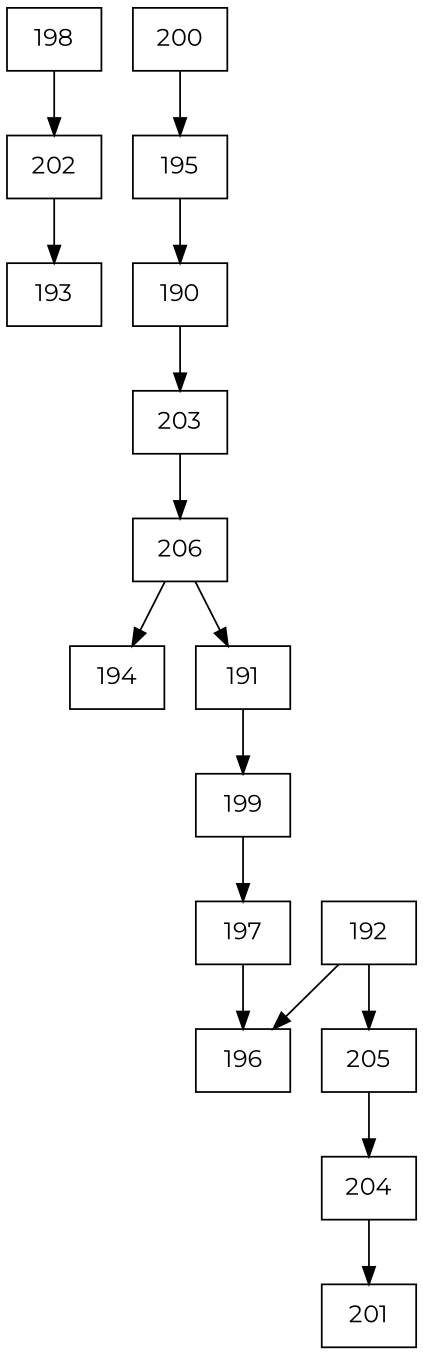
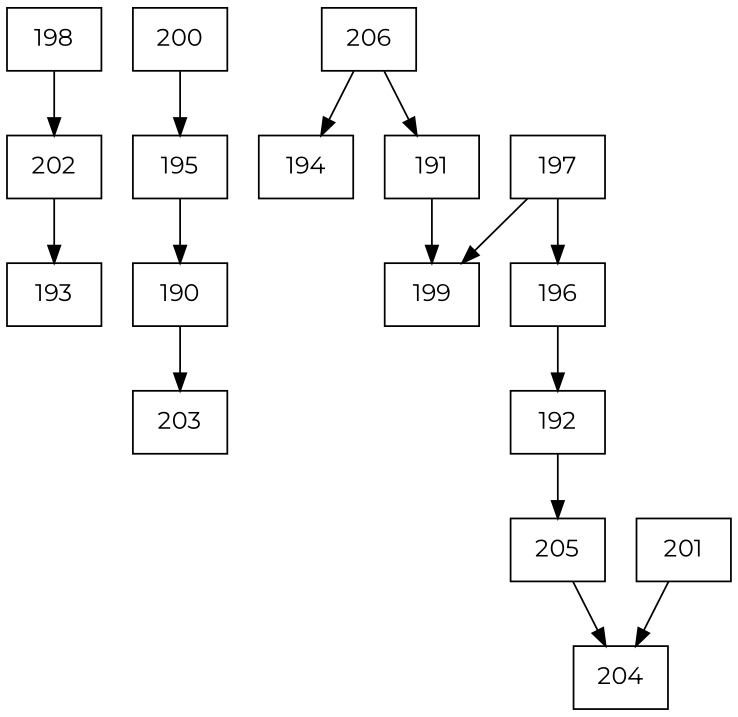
edge "203" -> "206": removed
edge "199" -> "197": reversed
edge "192" -> "196": reversed
edge "204" -> "201": reversed
